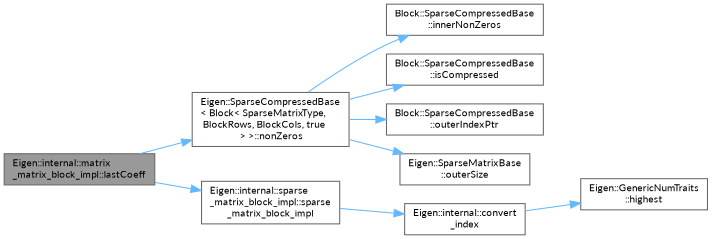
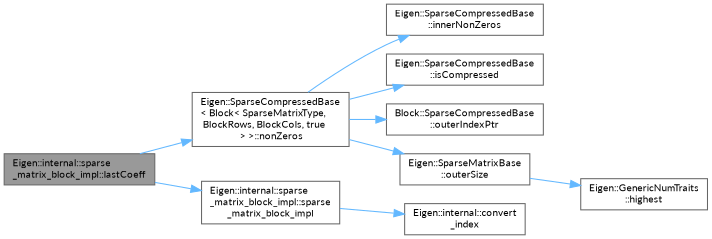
node "Block::SparseCompressedBase ::innerNonZeros": label "Block::SparseCompressedBase ::innerNonZeros" -> "Eigen::SparseCompressedBase ::innerNonZeros"
node "Block::SparseCompressedBase ::isCompressed": label "Block::SparseCompressedBase ::isCompressed" -> "Eigen::SparseCompressedBase ::isCompressed"
node "Eigen::internal::matrix _matrix_block_impl::lastCoeff": label "Eigen::internal::matrix _matrix_block_impl::lastCoeff" -> "Eigen::internal::sparse _matrix_block_impl::lastCoeff"
edge "Eigen::internal::convert _index" -> "Eigen::GenericNumTraits ::highest": now "Eigen::SparseMatrixBase ::outerSize" -> "Eigen::GenericNumTraits ::highest"
